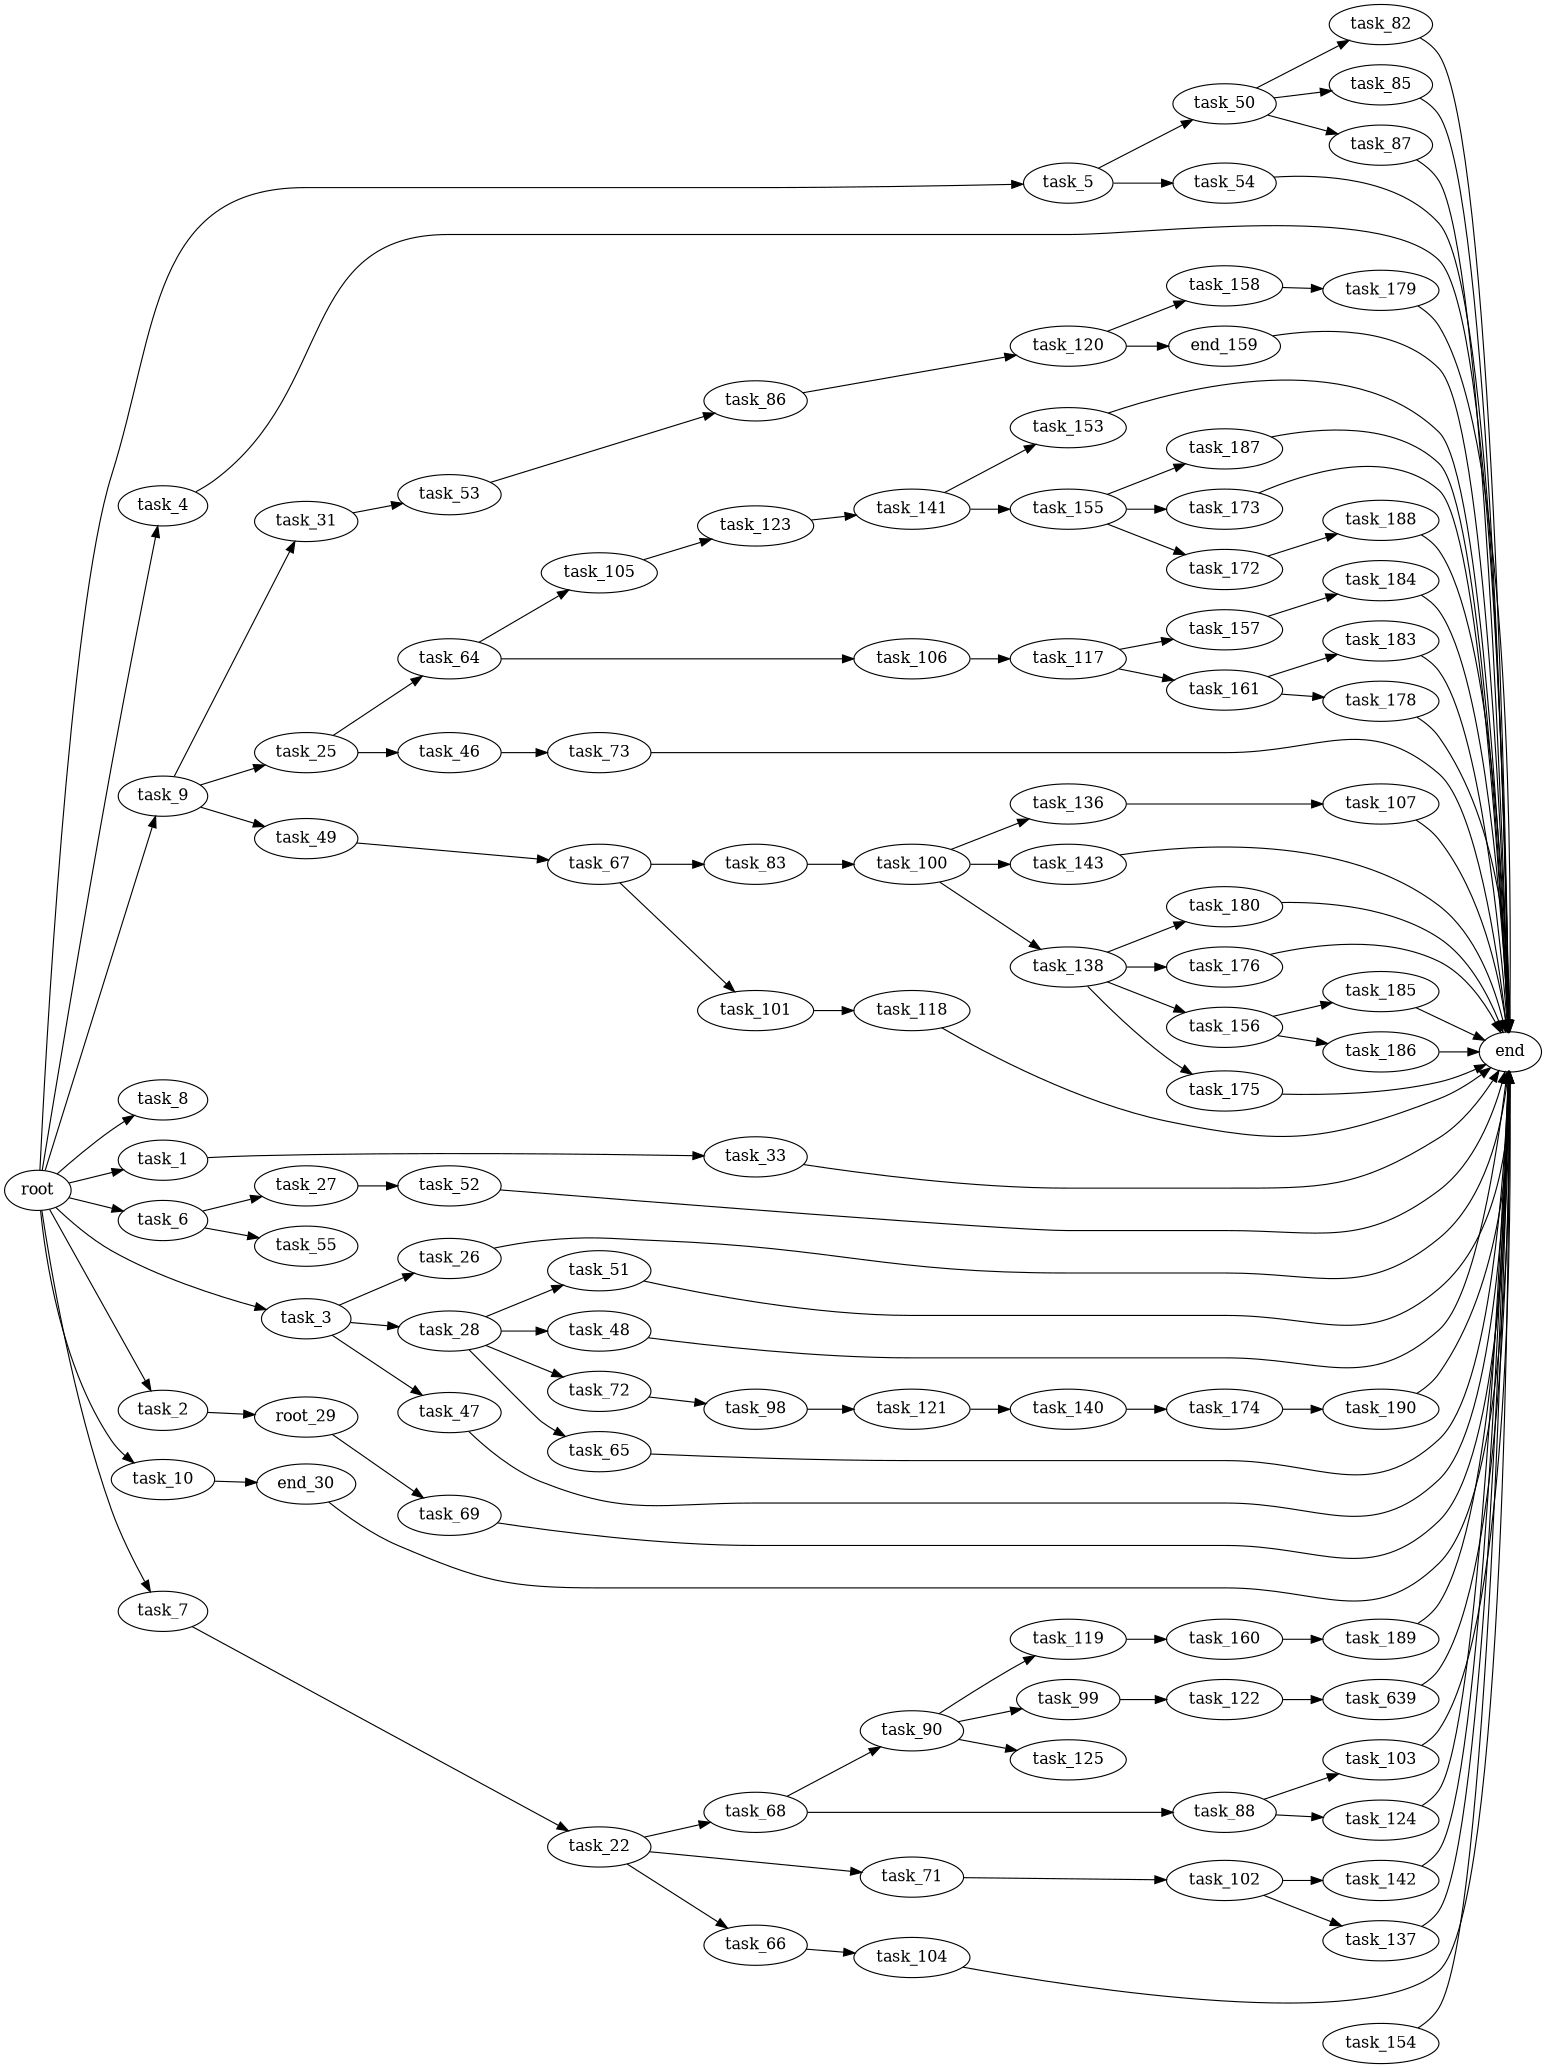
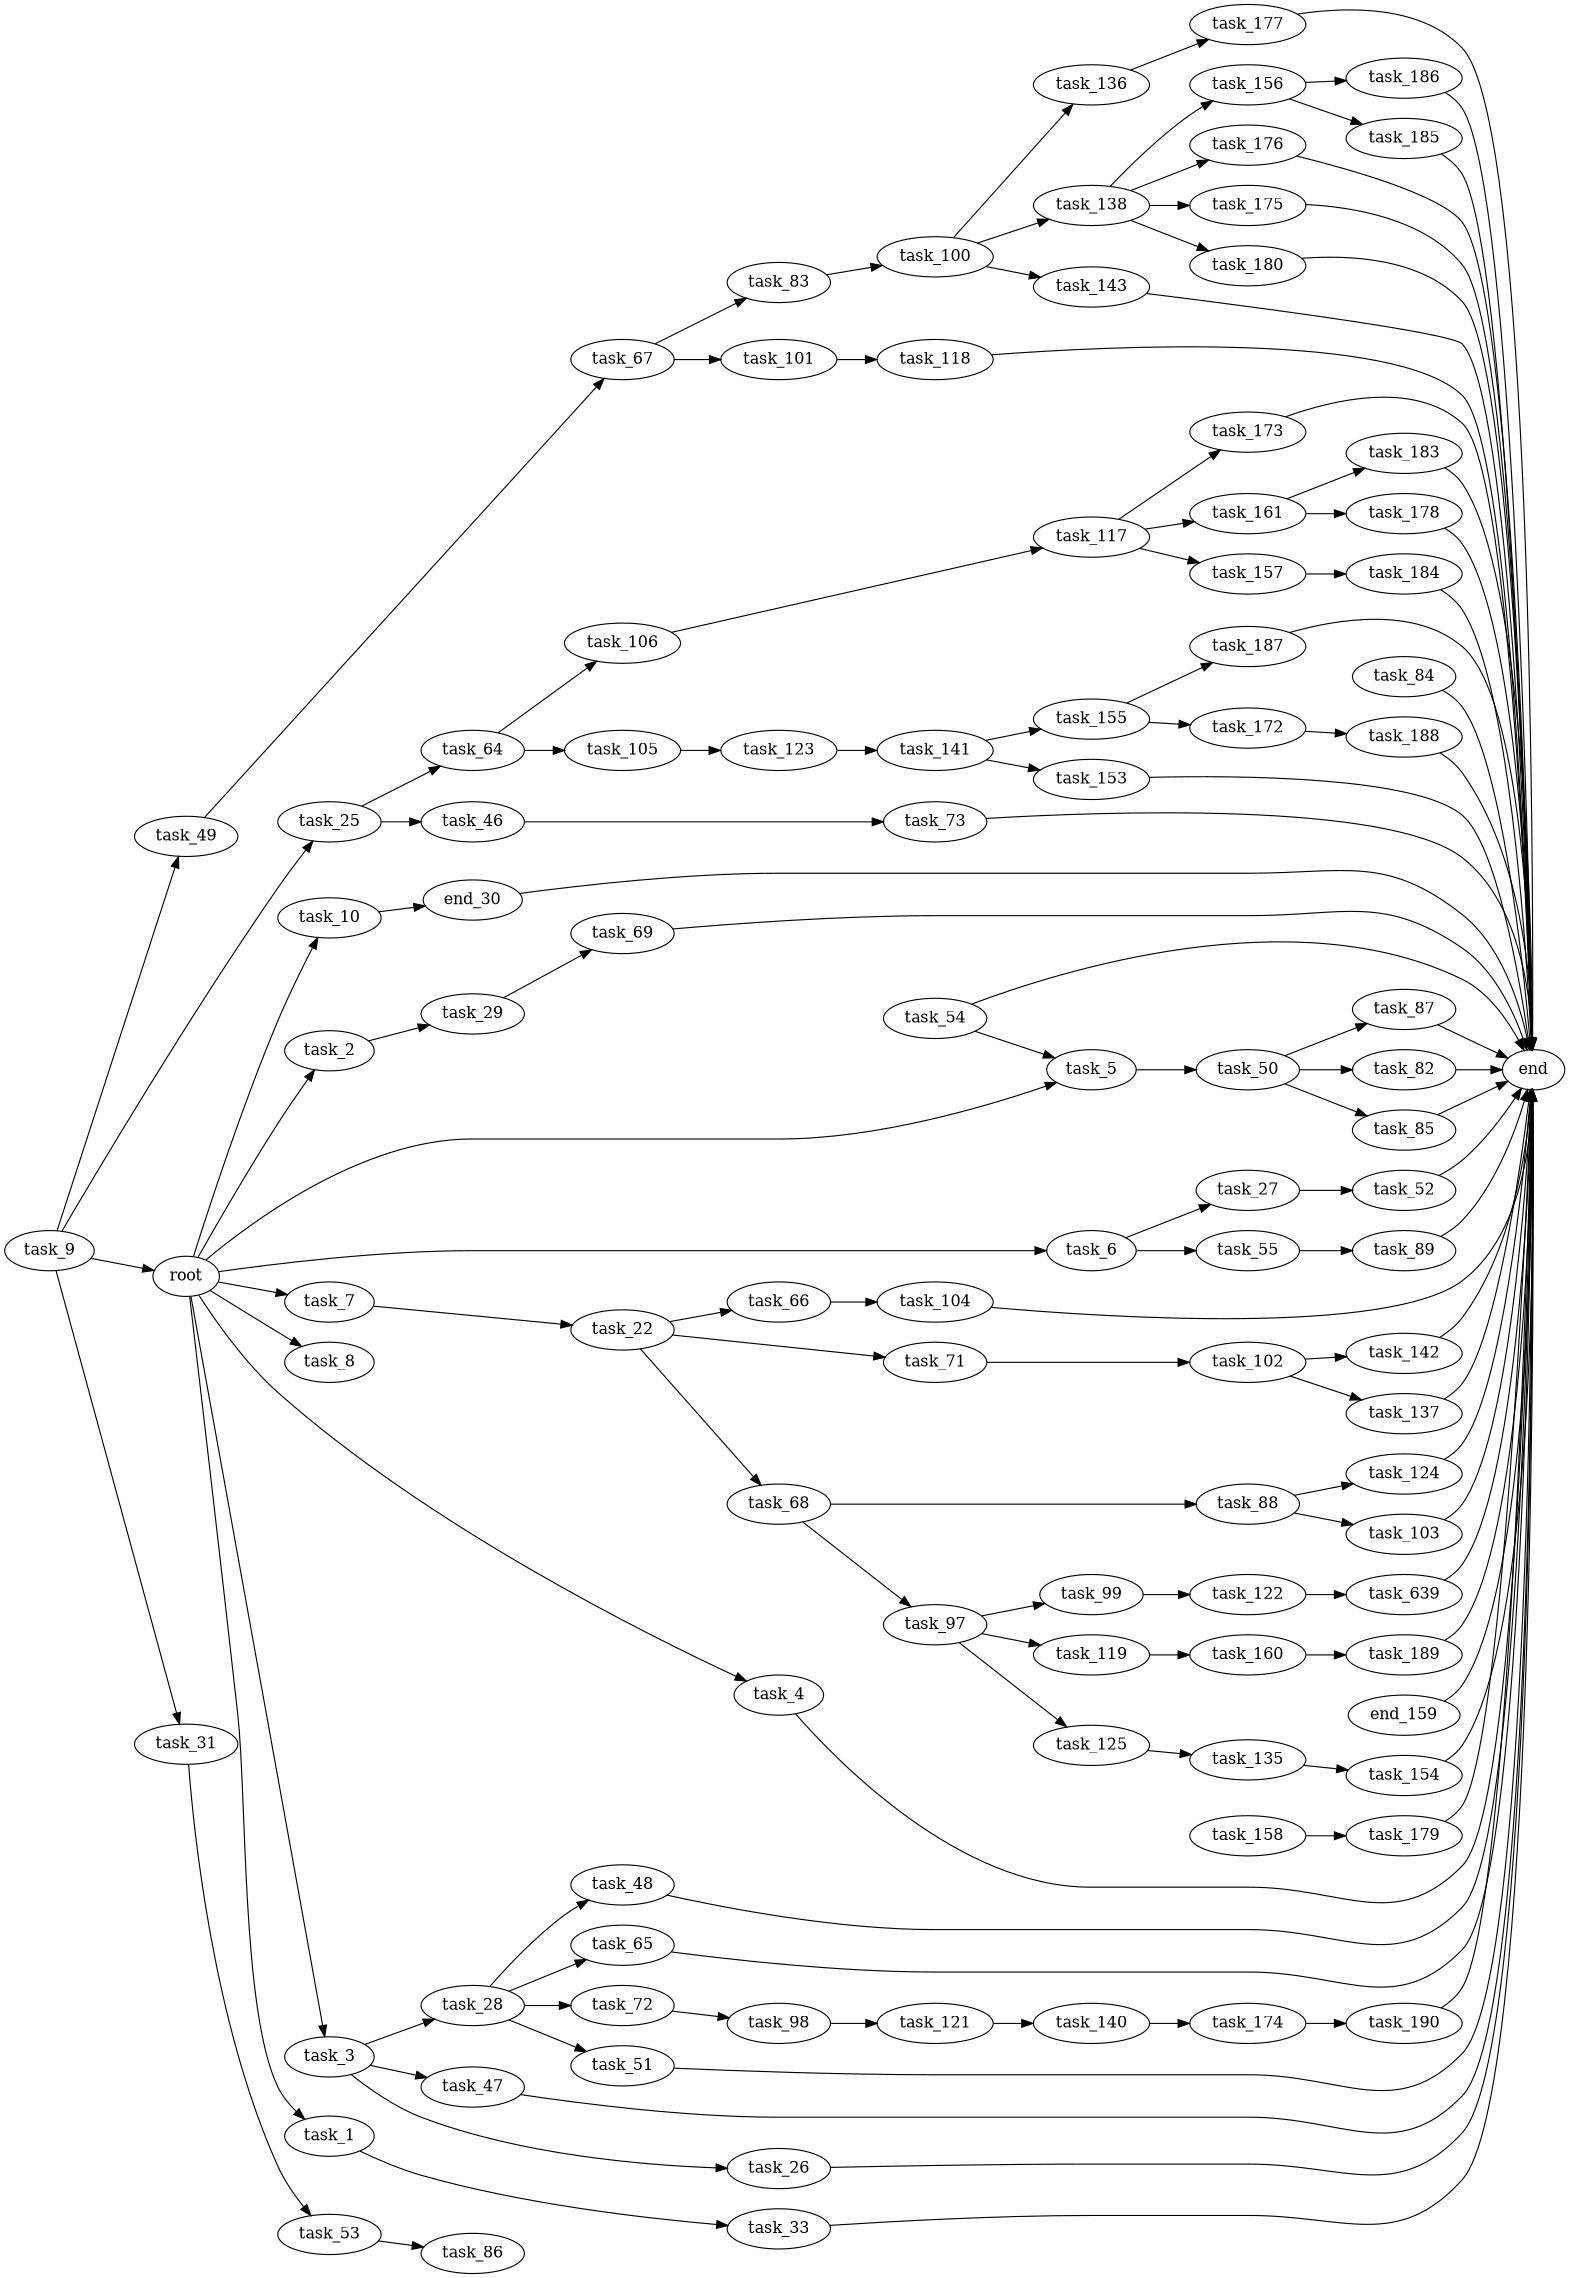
edge "task_5" -> "task_54": reversed
node "task_120": removed
edge "task_155" -> "task_173": now "task_117" -> "task_173"
node "task_84": added
node "task_107": label "task_107" -> "task_177"
edge "root" -> "task_9": reversed
node "task_89": added
node "root_29": label "root_29" -> "task_29"
node "task_90": label "task_90" -> "task_97"
node "task_135": added
